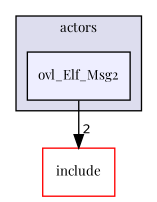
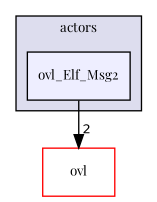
node "include": label "include" -> "ovl"
